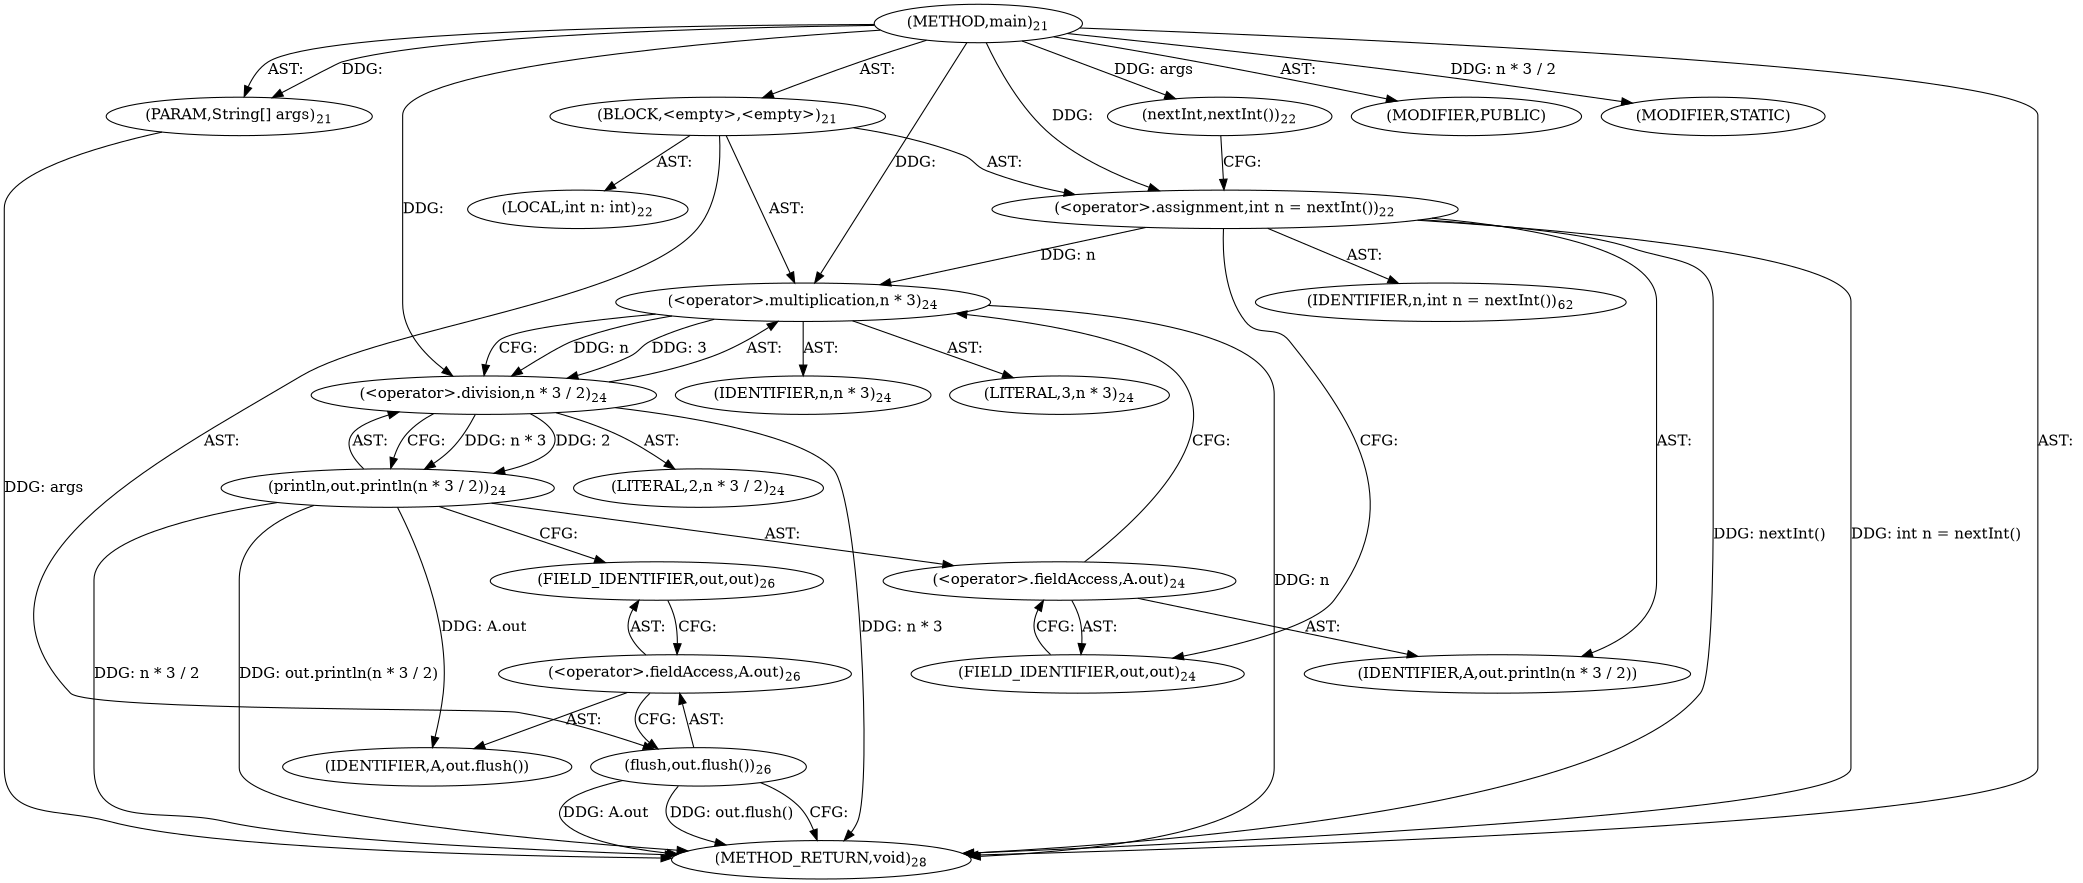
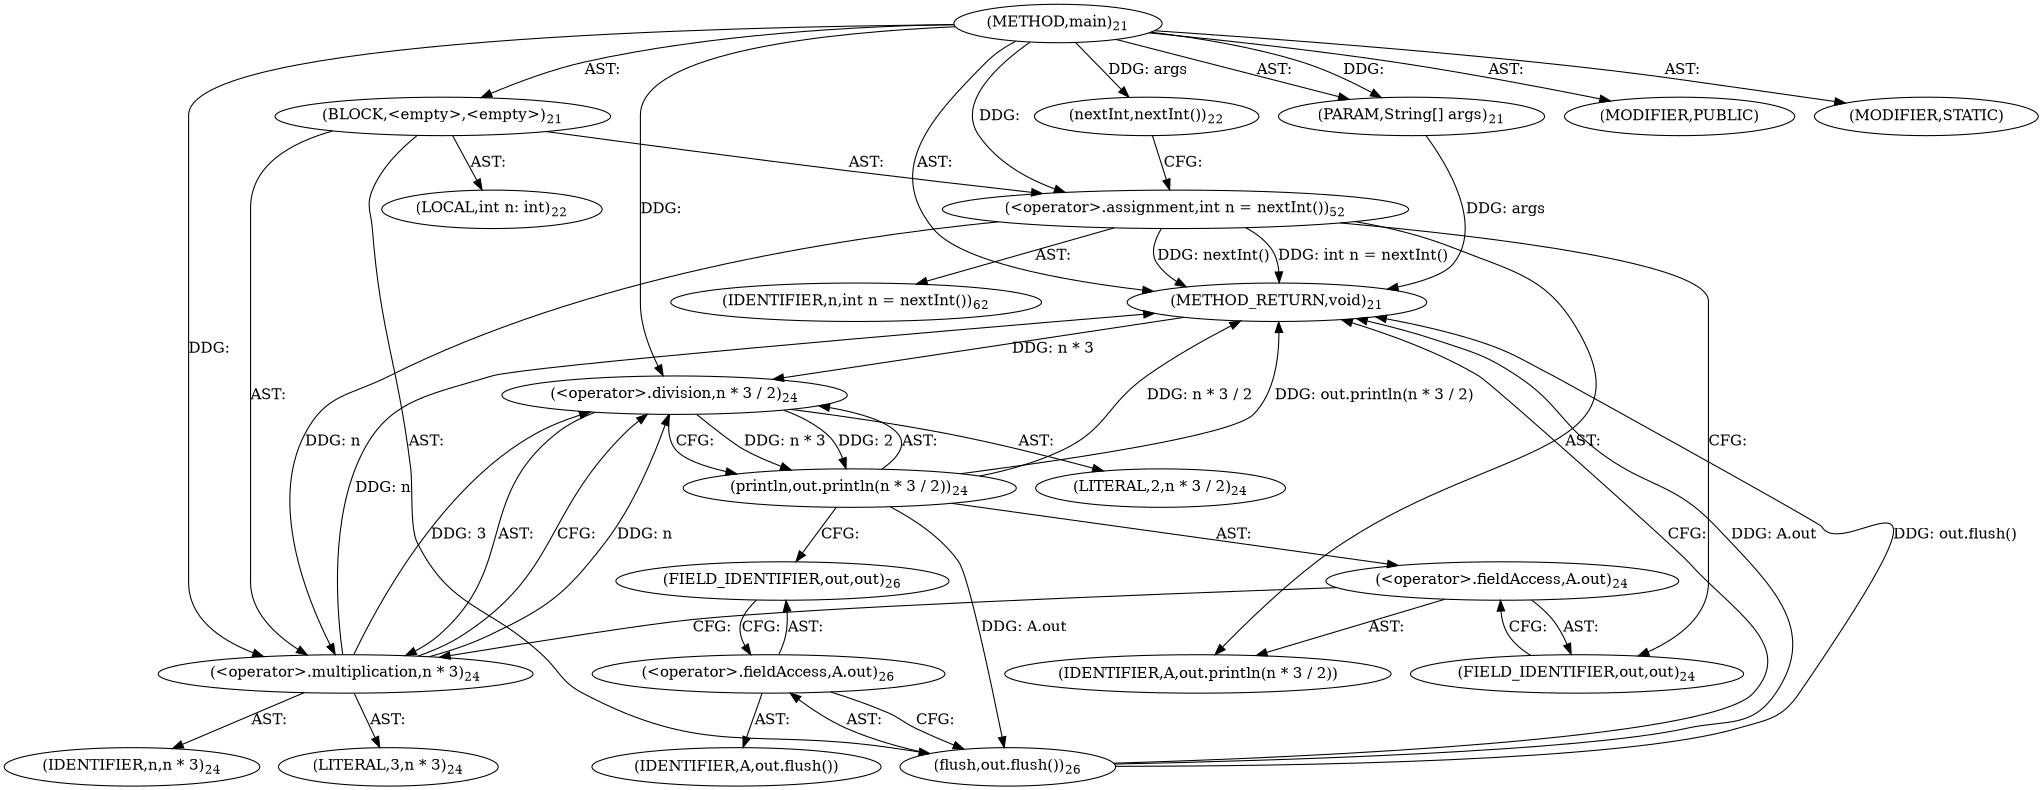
edge "(METHOD,main)" -> "(MODIFIER,STATIC)": label "DDG: n * 3 / 2" -> "AST: "
node "(<operator>.assignment,int n = nextInt())": text "22" -> "52"
edge "(<operator>.division,n * 3 / 2)" -> "(METHOD_RETURN,void)": reversed
edge "(println,out.println(n * 3 / 2))" -> "(IDENTIFIER,A,out.flush())": now "(println,out.println(n * 3 / 2))" -> "(flush,out.flush())"
node "(METHOD_RETURN,void)": text "28" -> "21"
